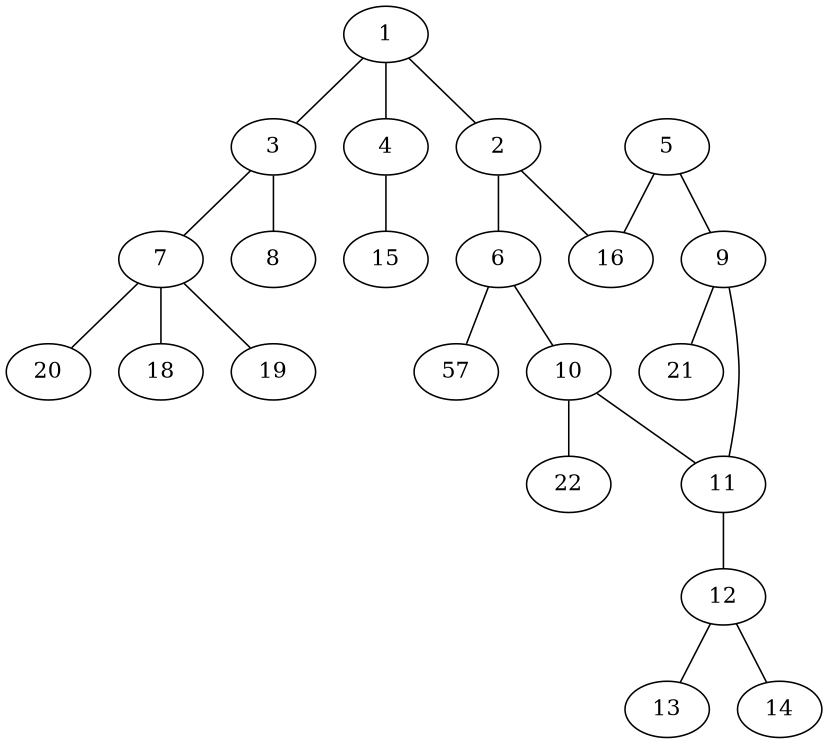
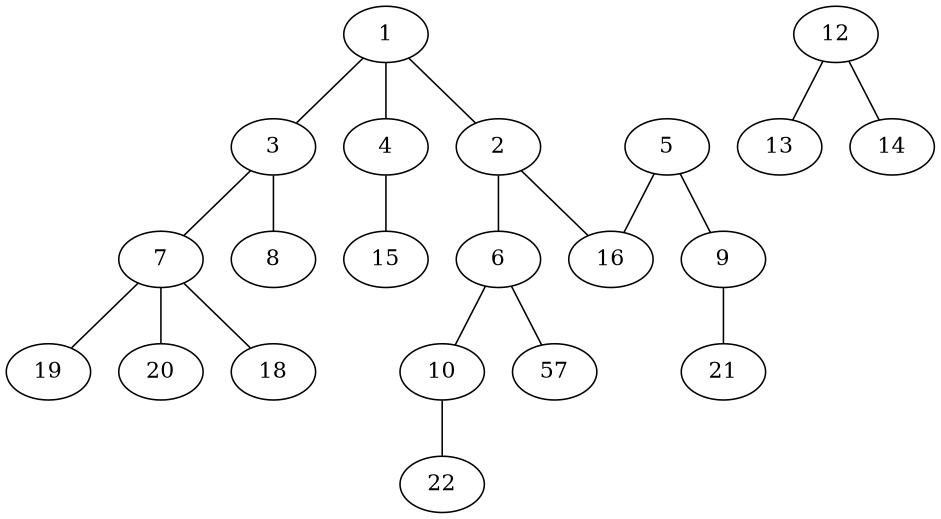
node "11": removed
